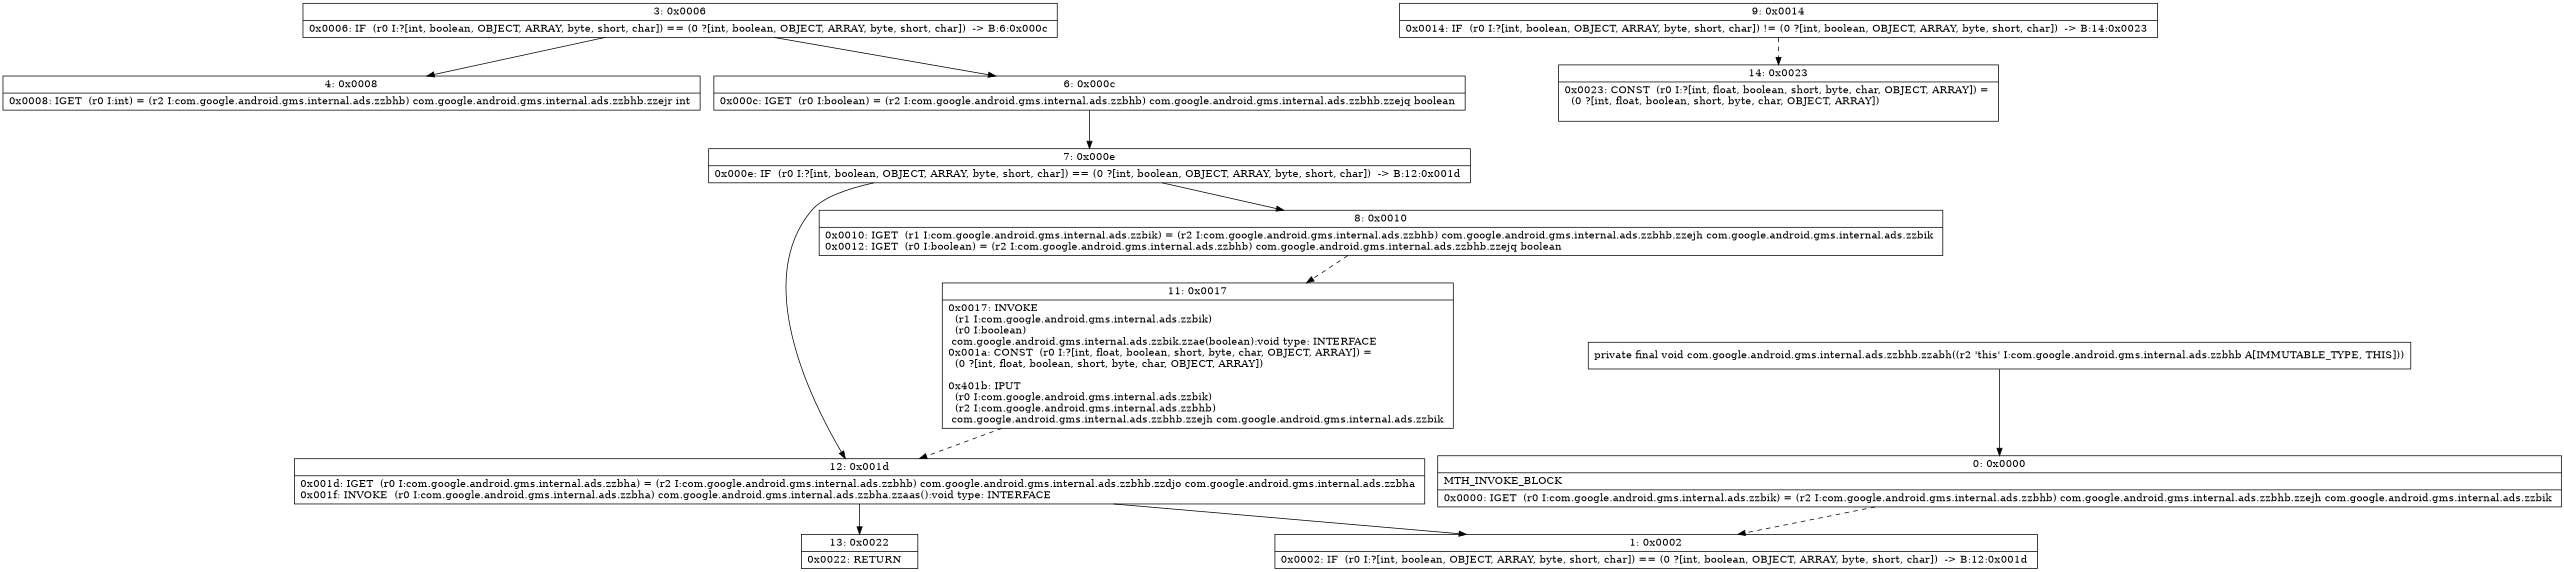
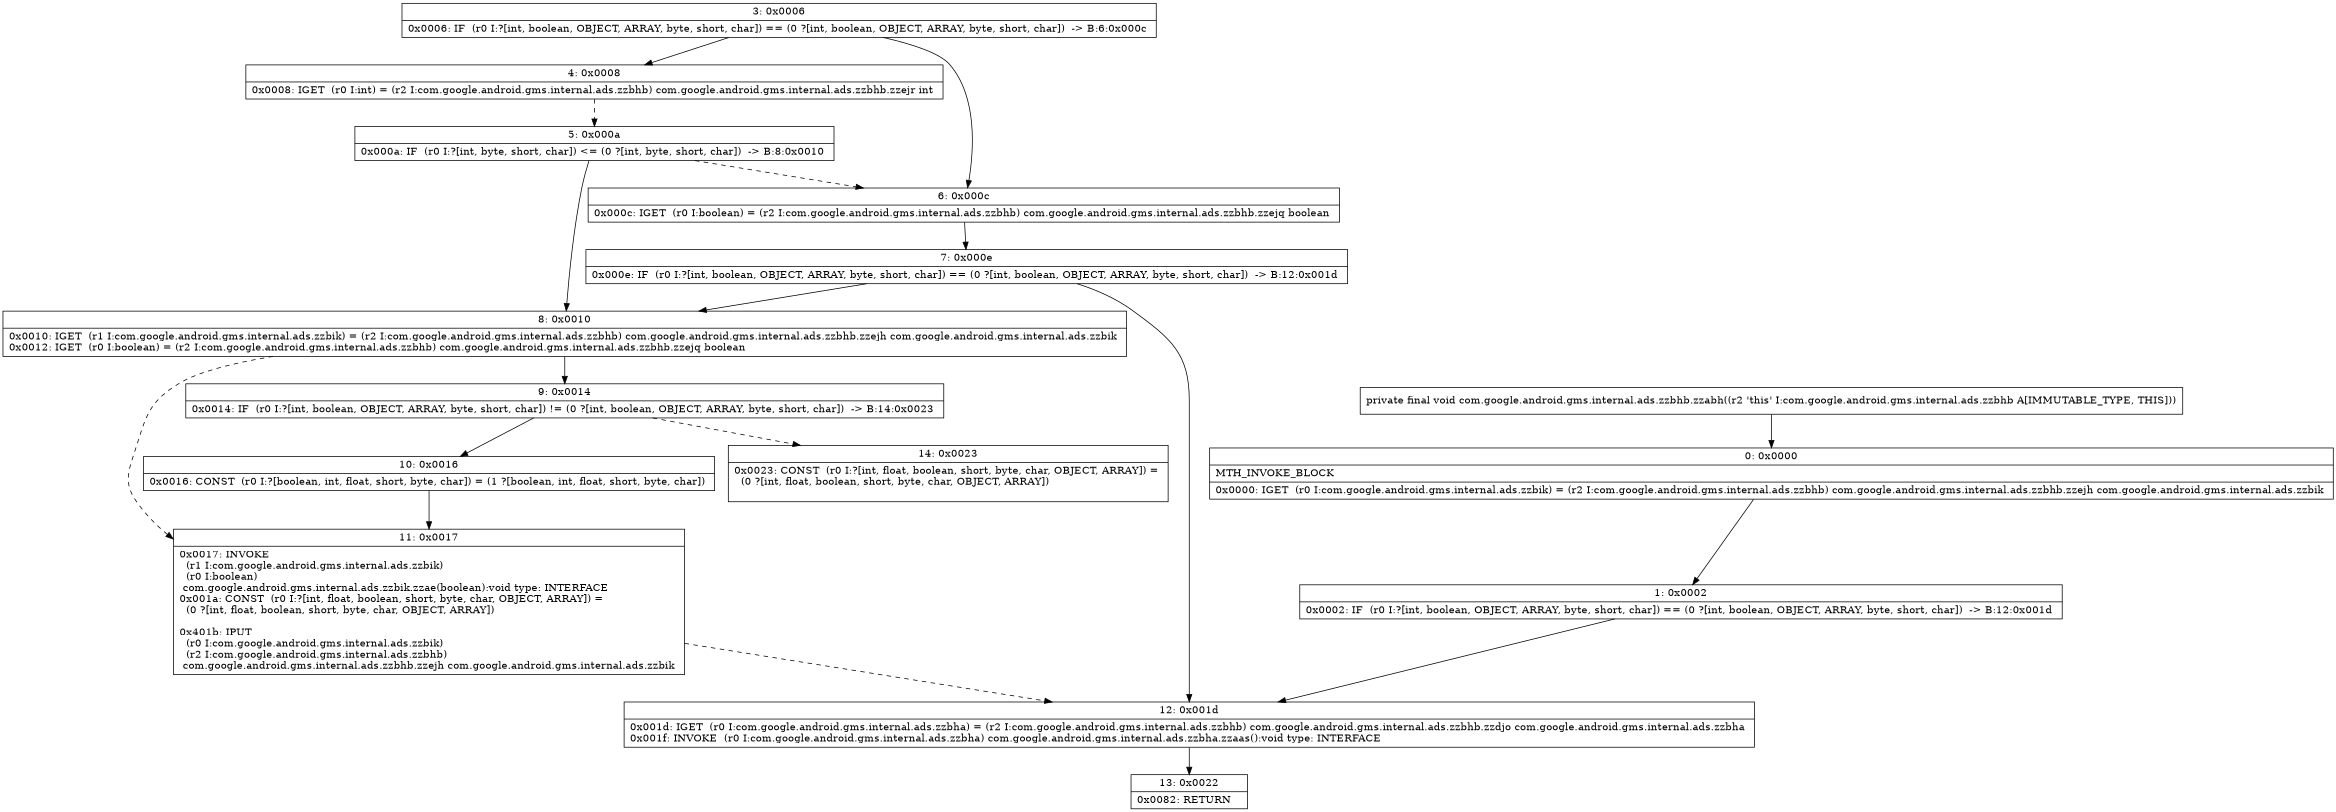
node "5: 0x000a": added
edge "8: 0x0010" -> "9: 0x0014": added
node "10: 0x0016": added
edge "12: 0x001d" -> "1: 0x0002": reversed
edge "0: 0x0000" -> "1: 0x0002": style dashed -> solid
node "13: 0x0022": text "0x0022: RETURN" -> "0x0082: RETURN"
